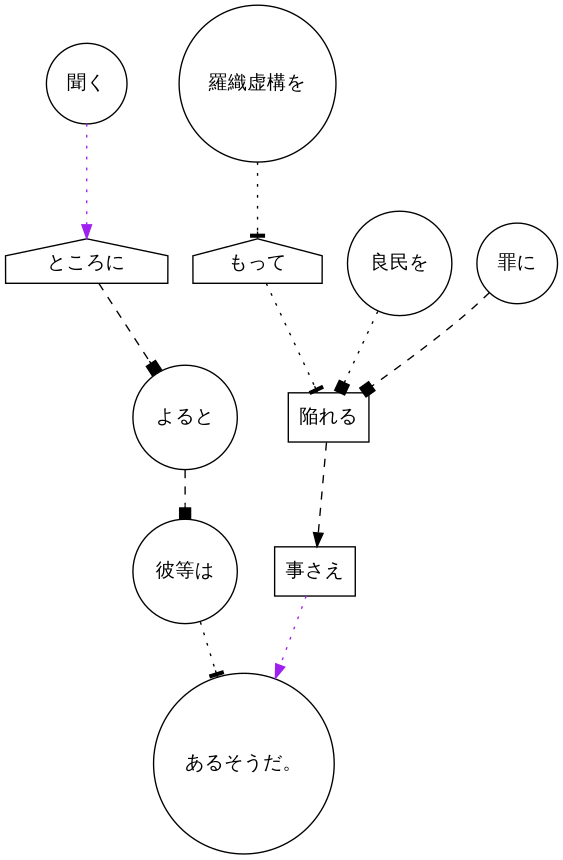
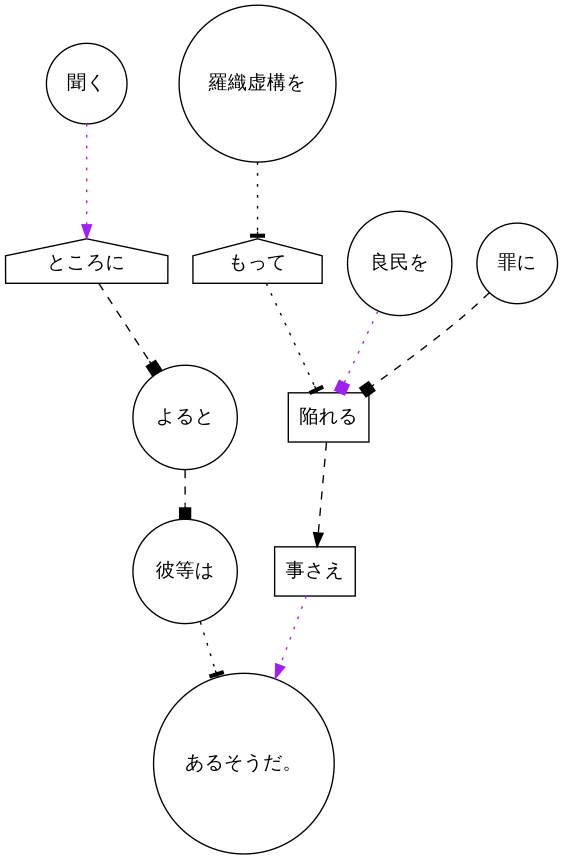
edge "良民を" -> "陥れる": color black -> purple
